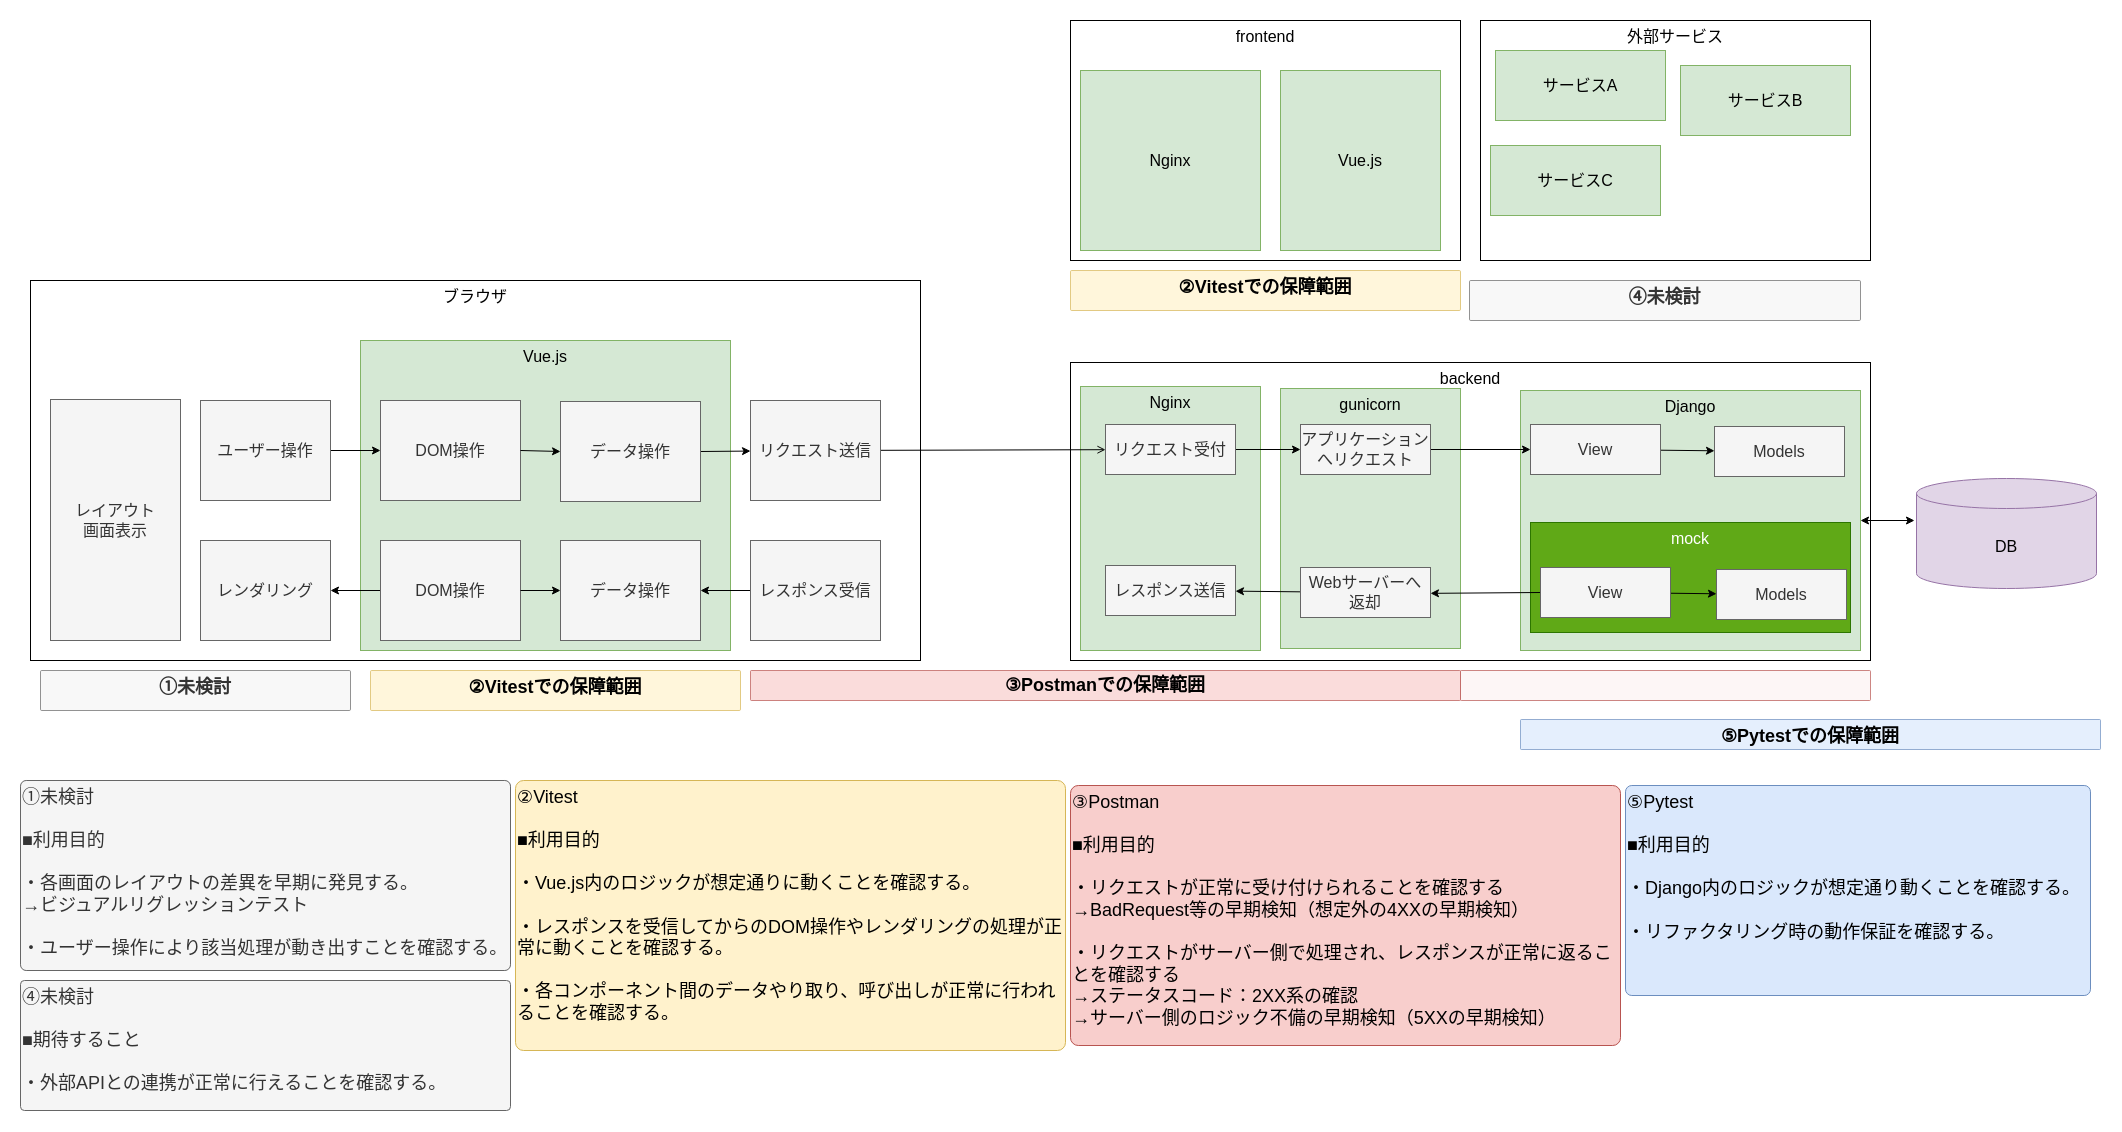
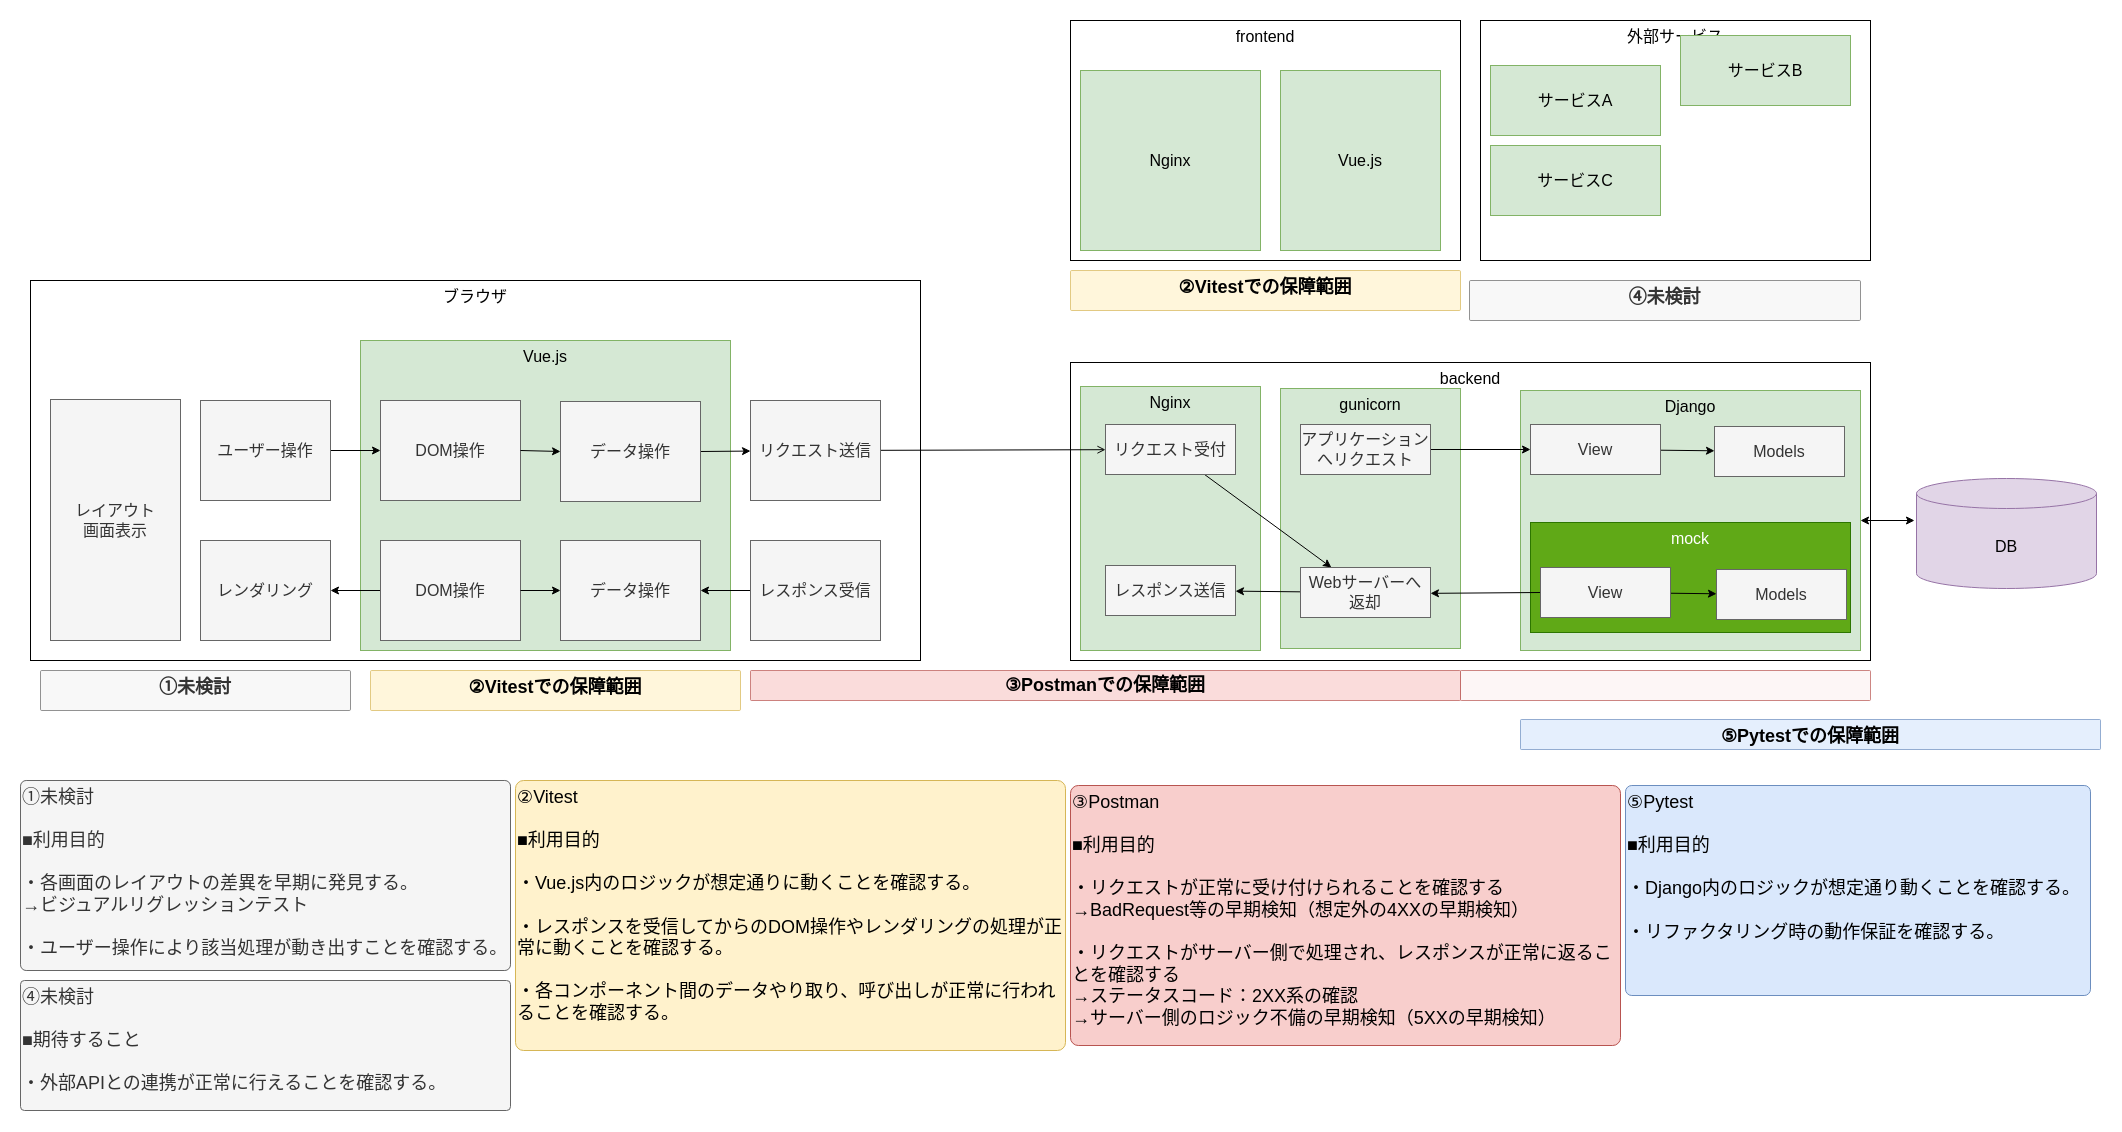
node "サービスA": moved (1581, 86) -> (1576, 101)
node "サービスB": moved (1766, 101) -> (1766, 71)
edge "リクエスト受付" -> "アプリケーション へリクエスト": now "リクエスト受付" -> "Webサーバーへ 返却"
